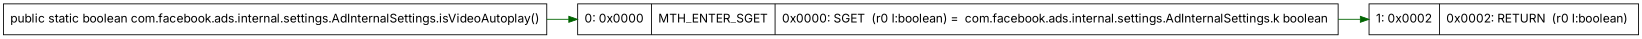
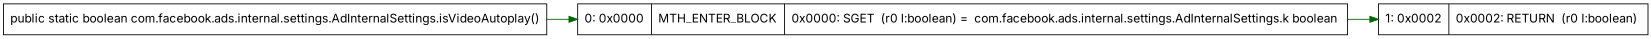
node "0: 0x0000": text "MTH_ENTER_SGET" -> "MTH_ENTER_BLOCK"
